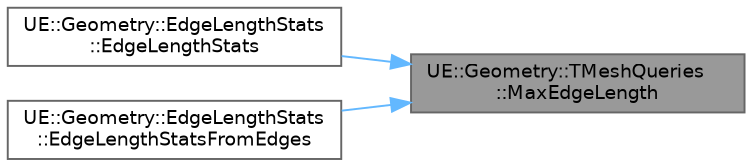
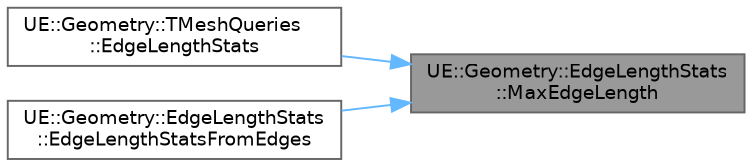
node "UE::Geometry::EdgeLengthStats ::EdgeLengthStats": label "UE::Geometry::EdgeLengthStats ::EdgeLengthStats" -> "UE::Geometry::TMeshQueries ::EdgeLengthStats"
node "UE::Geometry::TMeshQueries ::MaxEdgeLength": label "UE::Geometry::TMeshQueries ::MaxEdgeLength" -> "UE::Geometry::EdgeLengthStats ::MaxEdgeLength"
